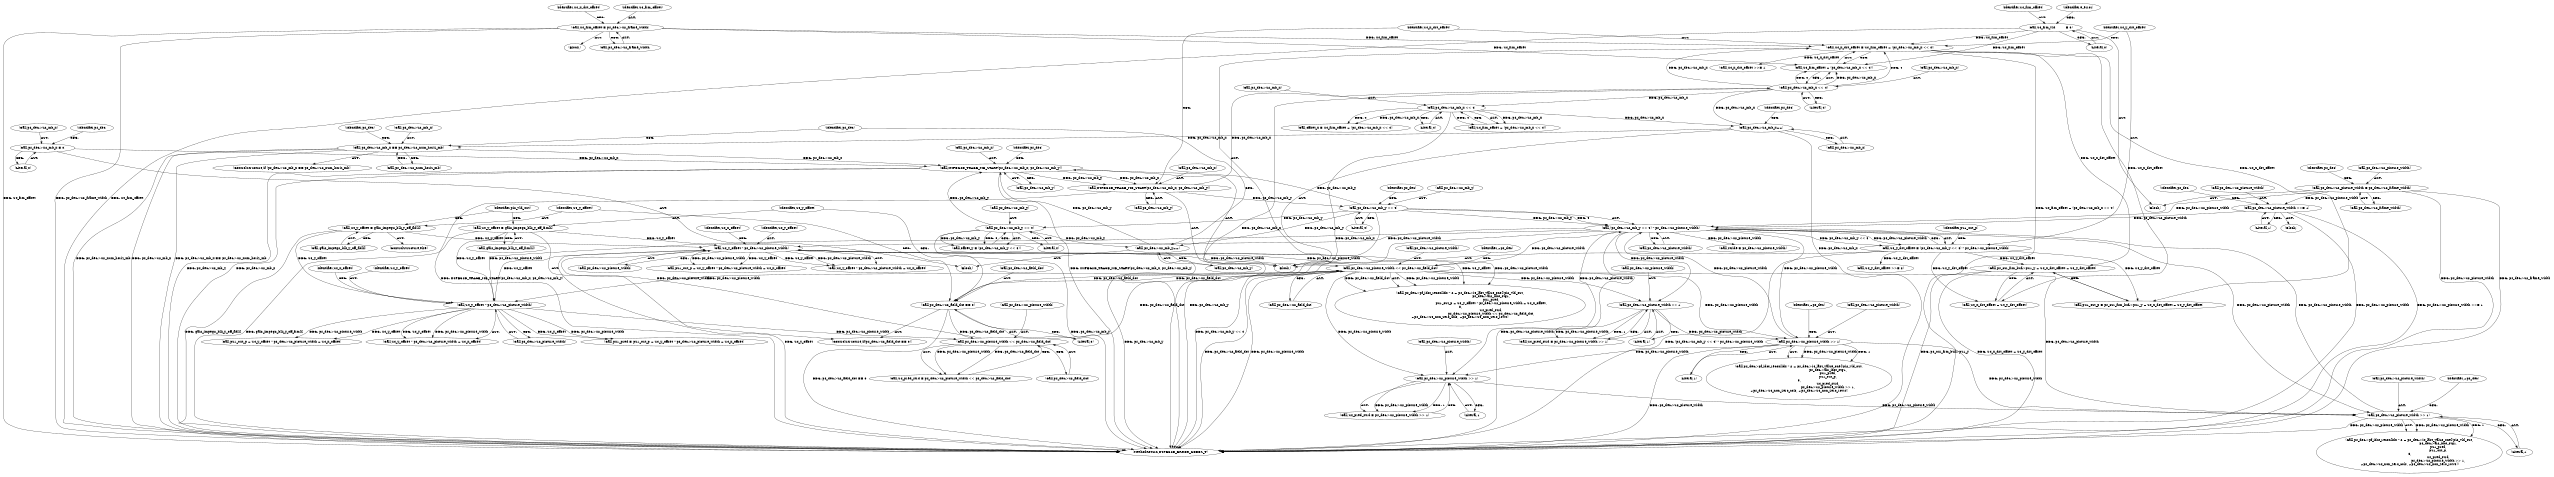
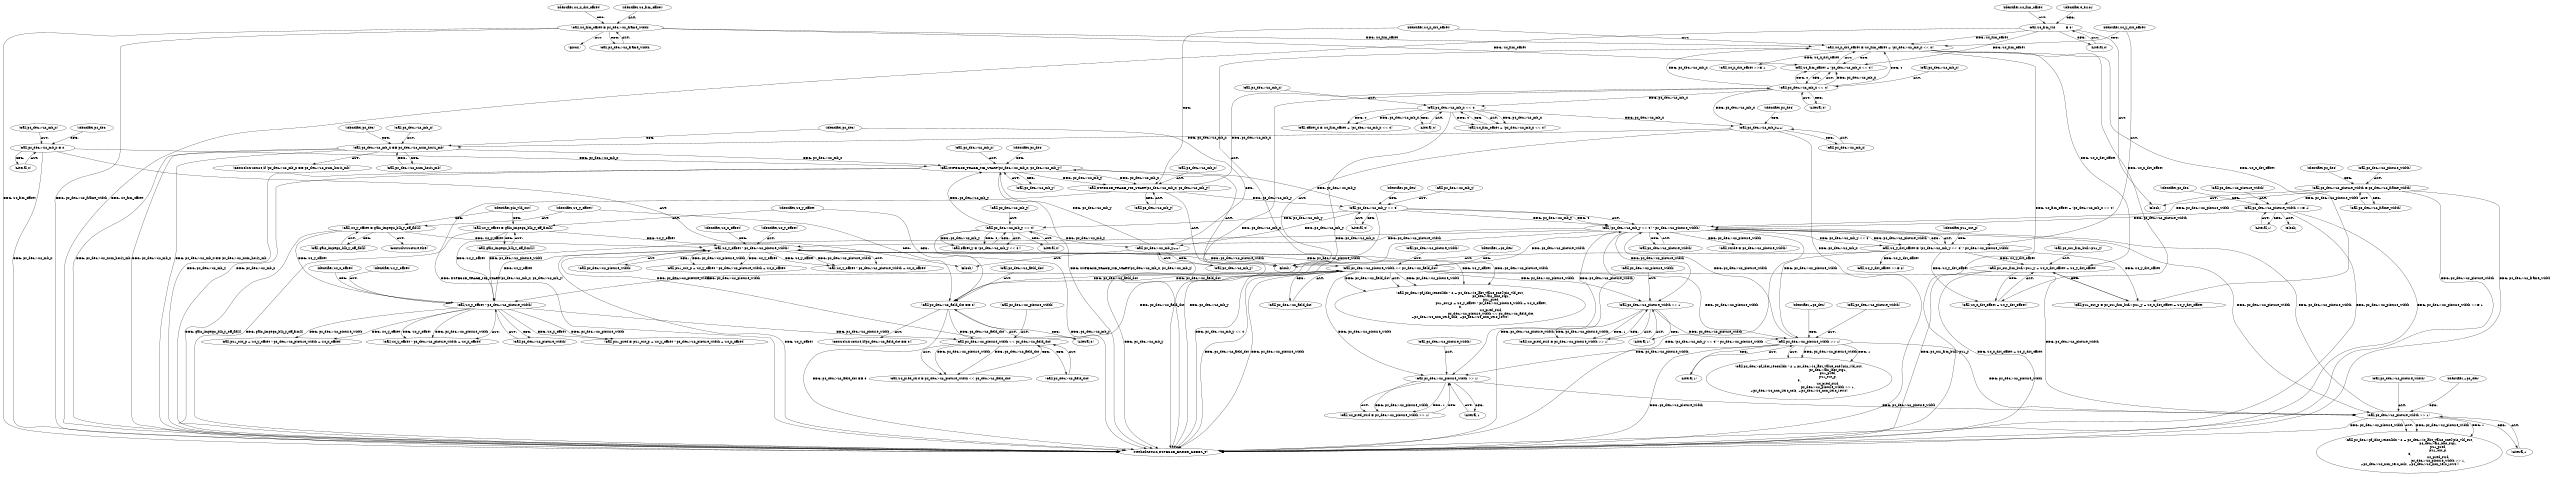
node "(Call,ps_cur_frm_buf->pu1_y)": added
edge "(Call,u4_y_offset = gai2_impeg2_blk_y_off_frm[i])" -> "(ControlStructure,if(ps_dec->u2_field_dct == 0))": removed, label "AST:"
edge "(Call,ps_dec->u2_mb_x = 0)" -> "(MethodReturn,IMPEG2D_ERROR_CODES_T)": added, label "DDG: ps_dec->u2_mb_x"
